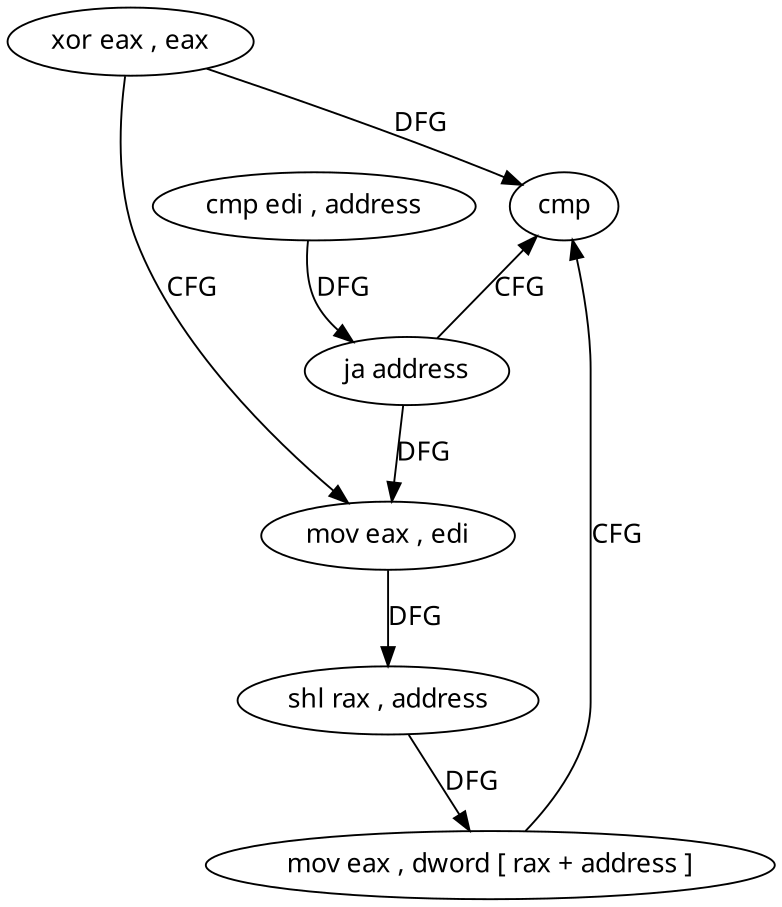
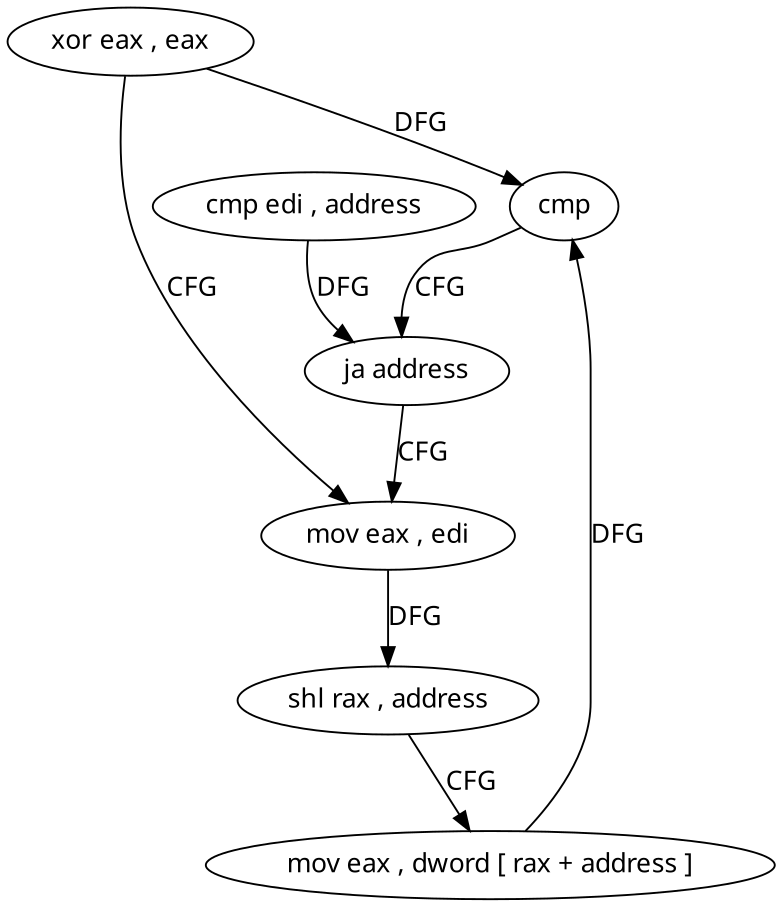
edge "ja address" -> "cmp": reversed
edge "ja address" -> "mov eax , edi": label "DFG" -> "CFG"
edge "mov eax , dword [ rax + address ]" -> "cmp": label "CFG" -> "DFG"
edge "shl rax , address" -> "mov eax , dword [ rax + address ]": label "DFG" -> "CFG"
